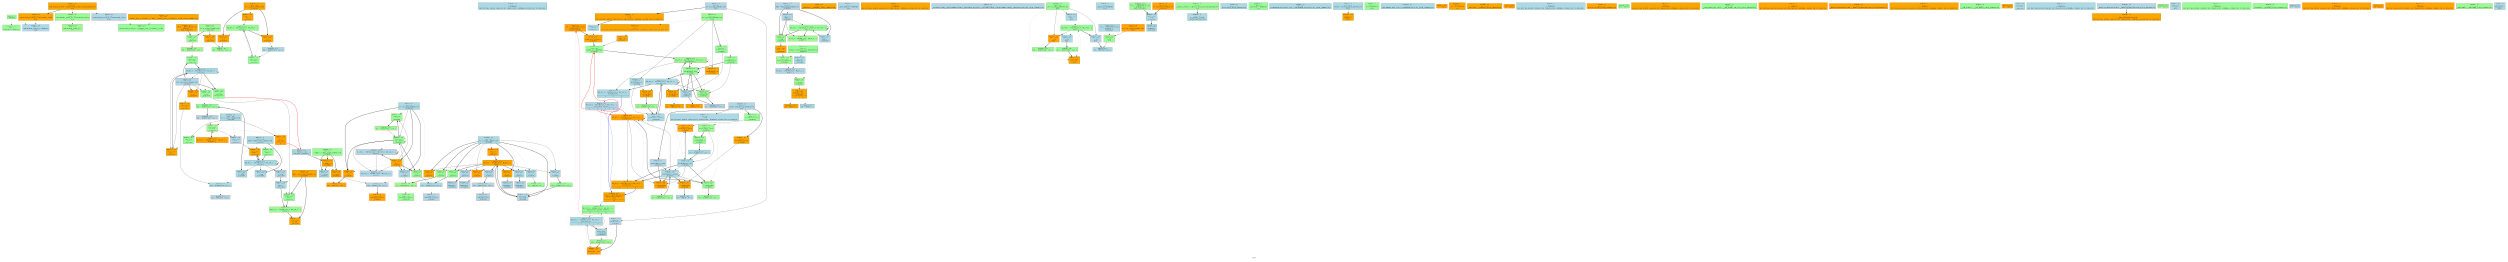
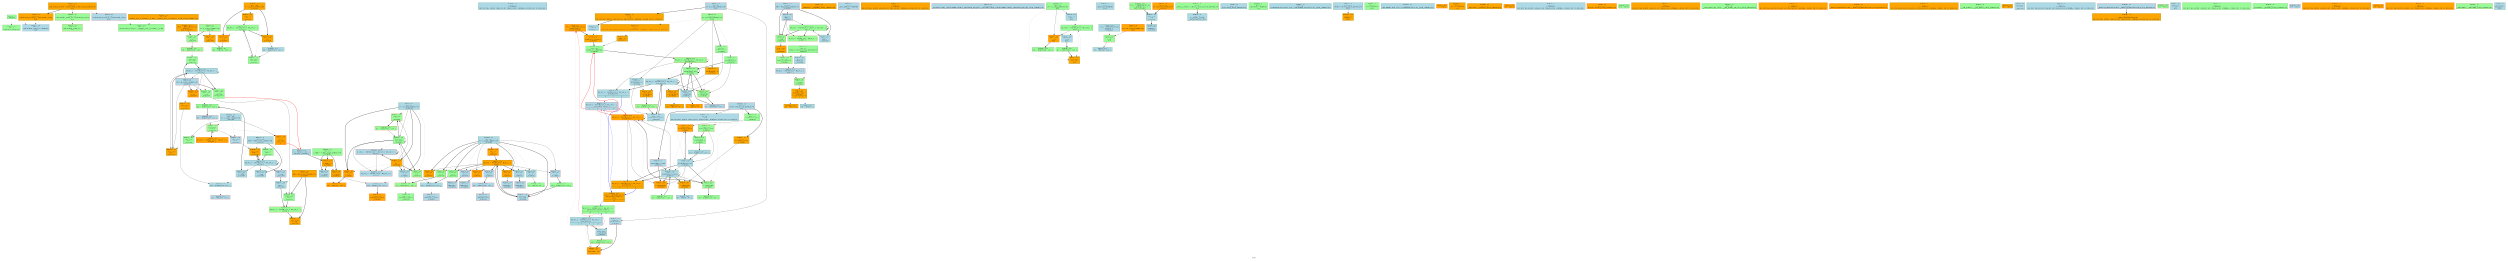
node "NodeID: 128": removed
